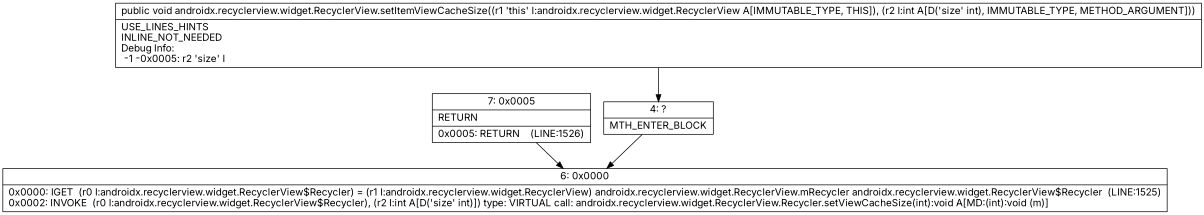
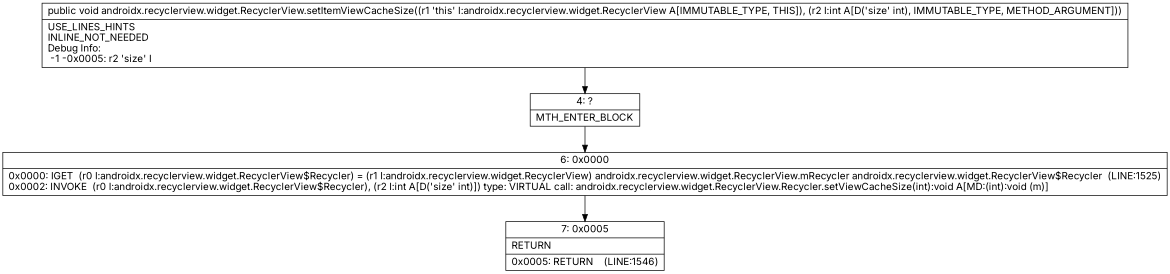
node "7: 0x0005": text "0x0005: RETURN    (LINE:1526)" -> "0x0005: RETURN    (LINE:1546)"
edge "7: 0x0005" -> "6: 0x0000": reversed
